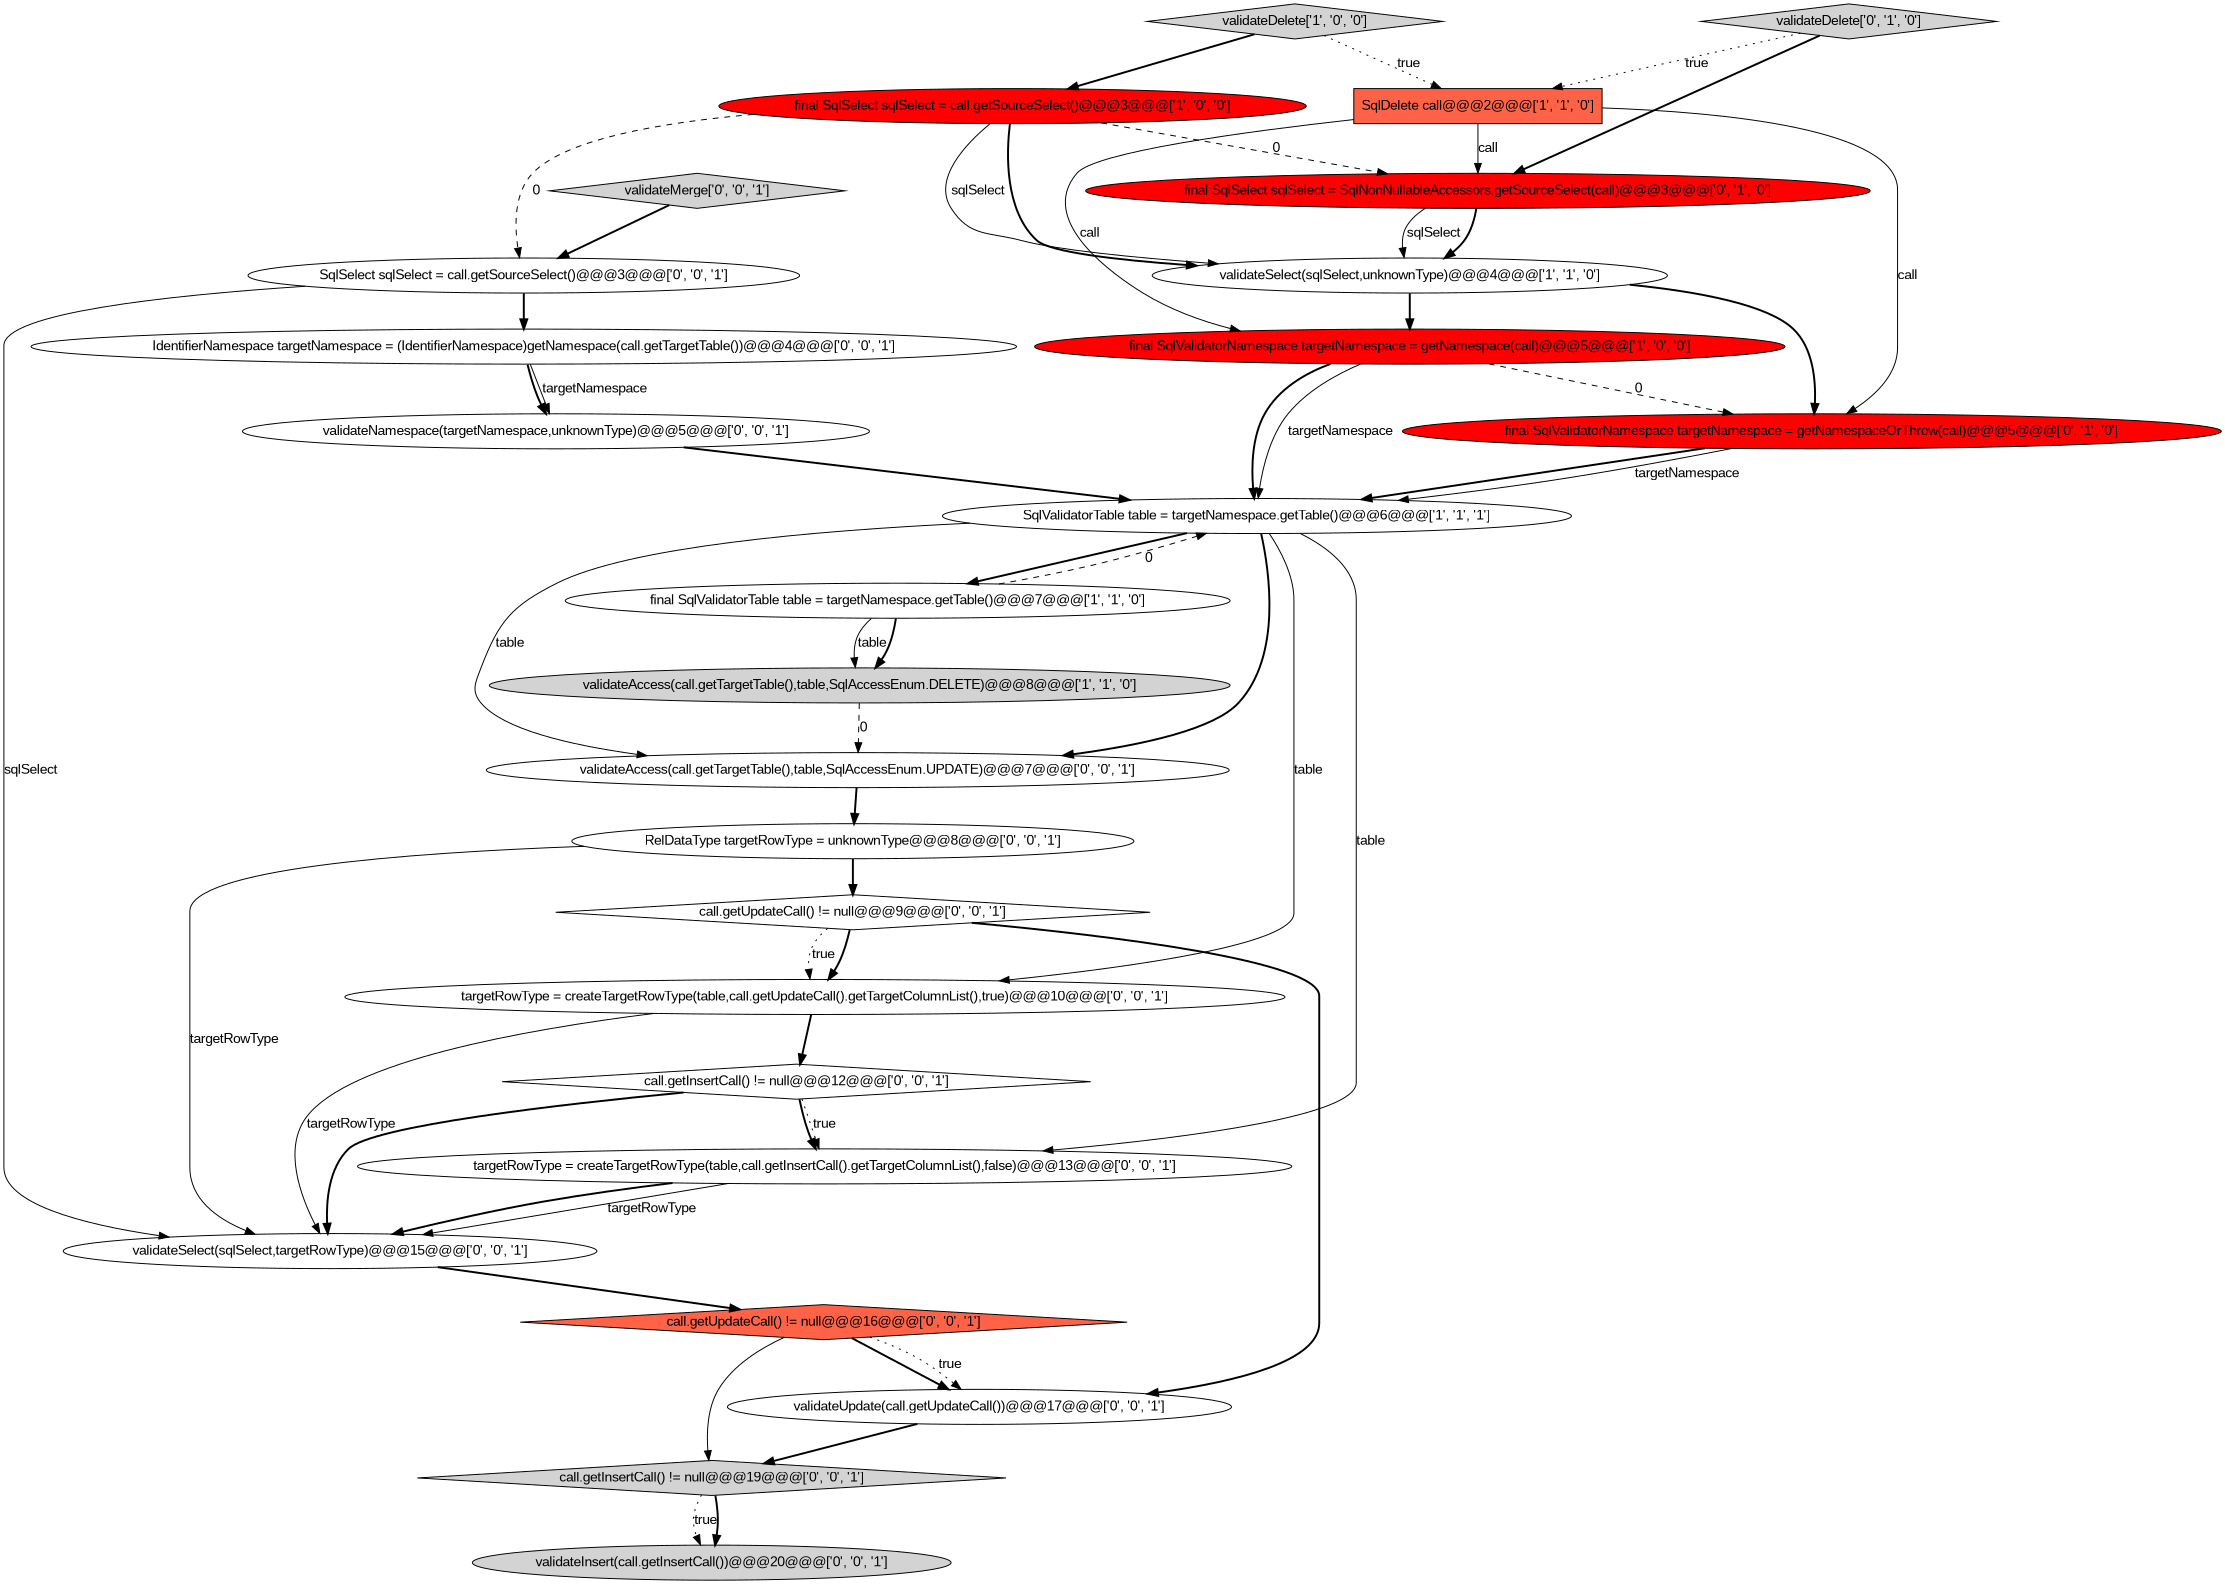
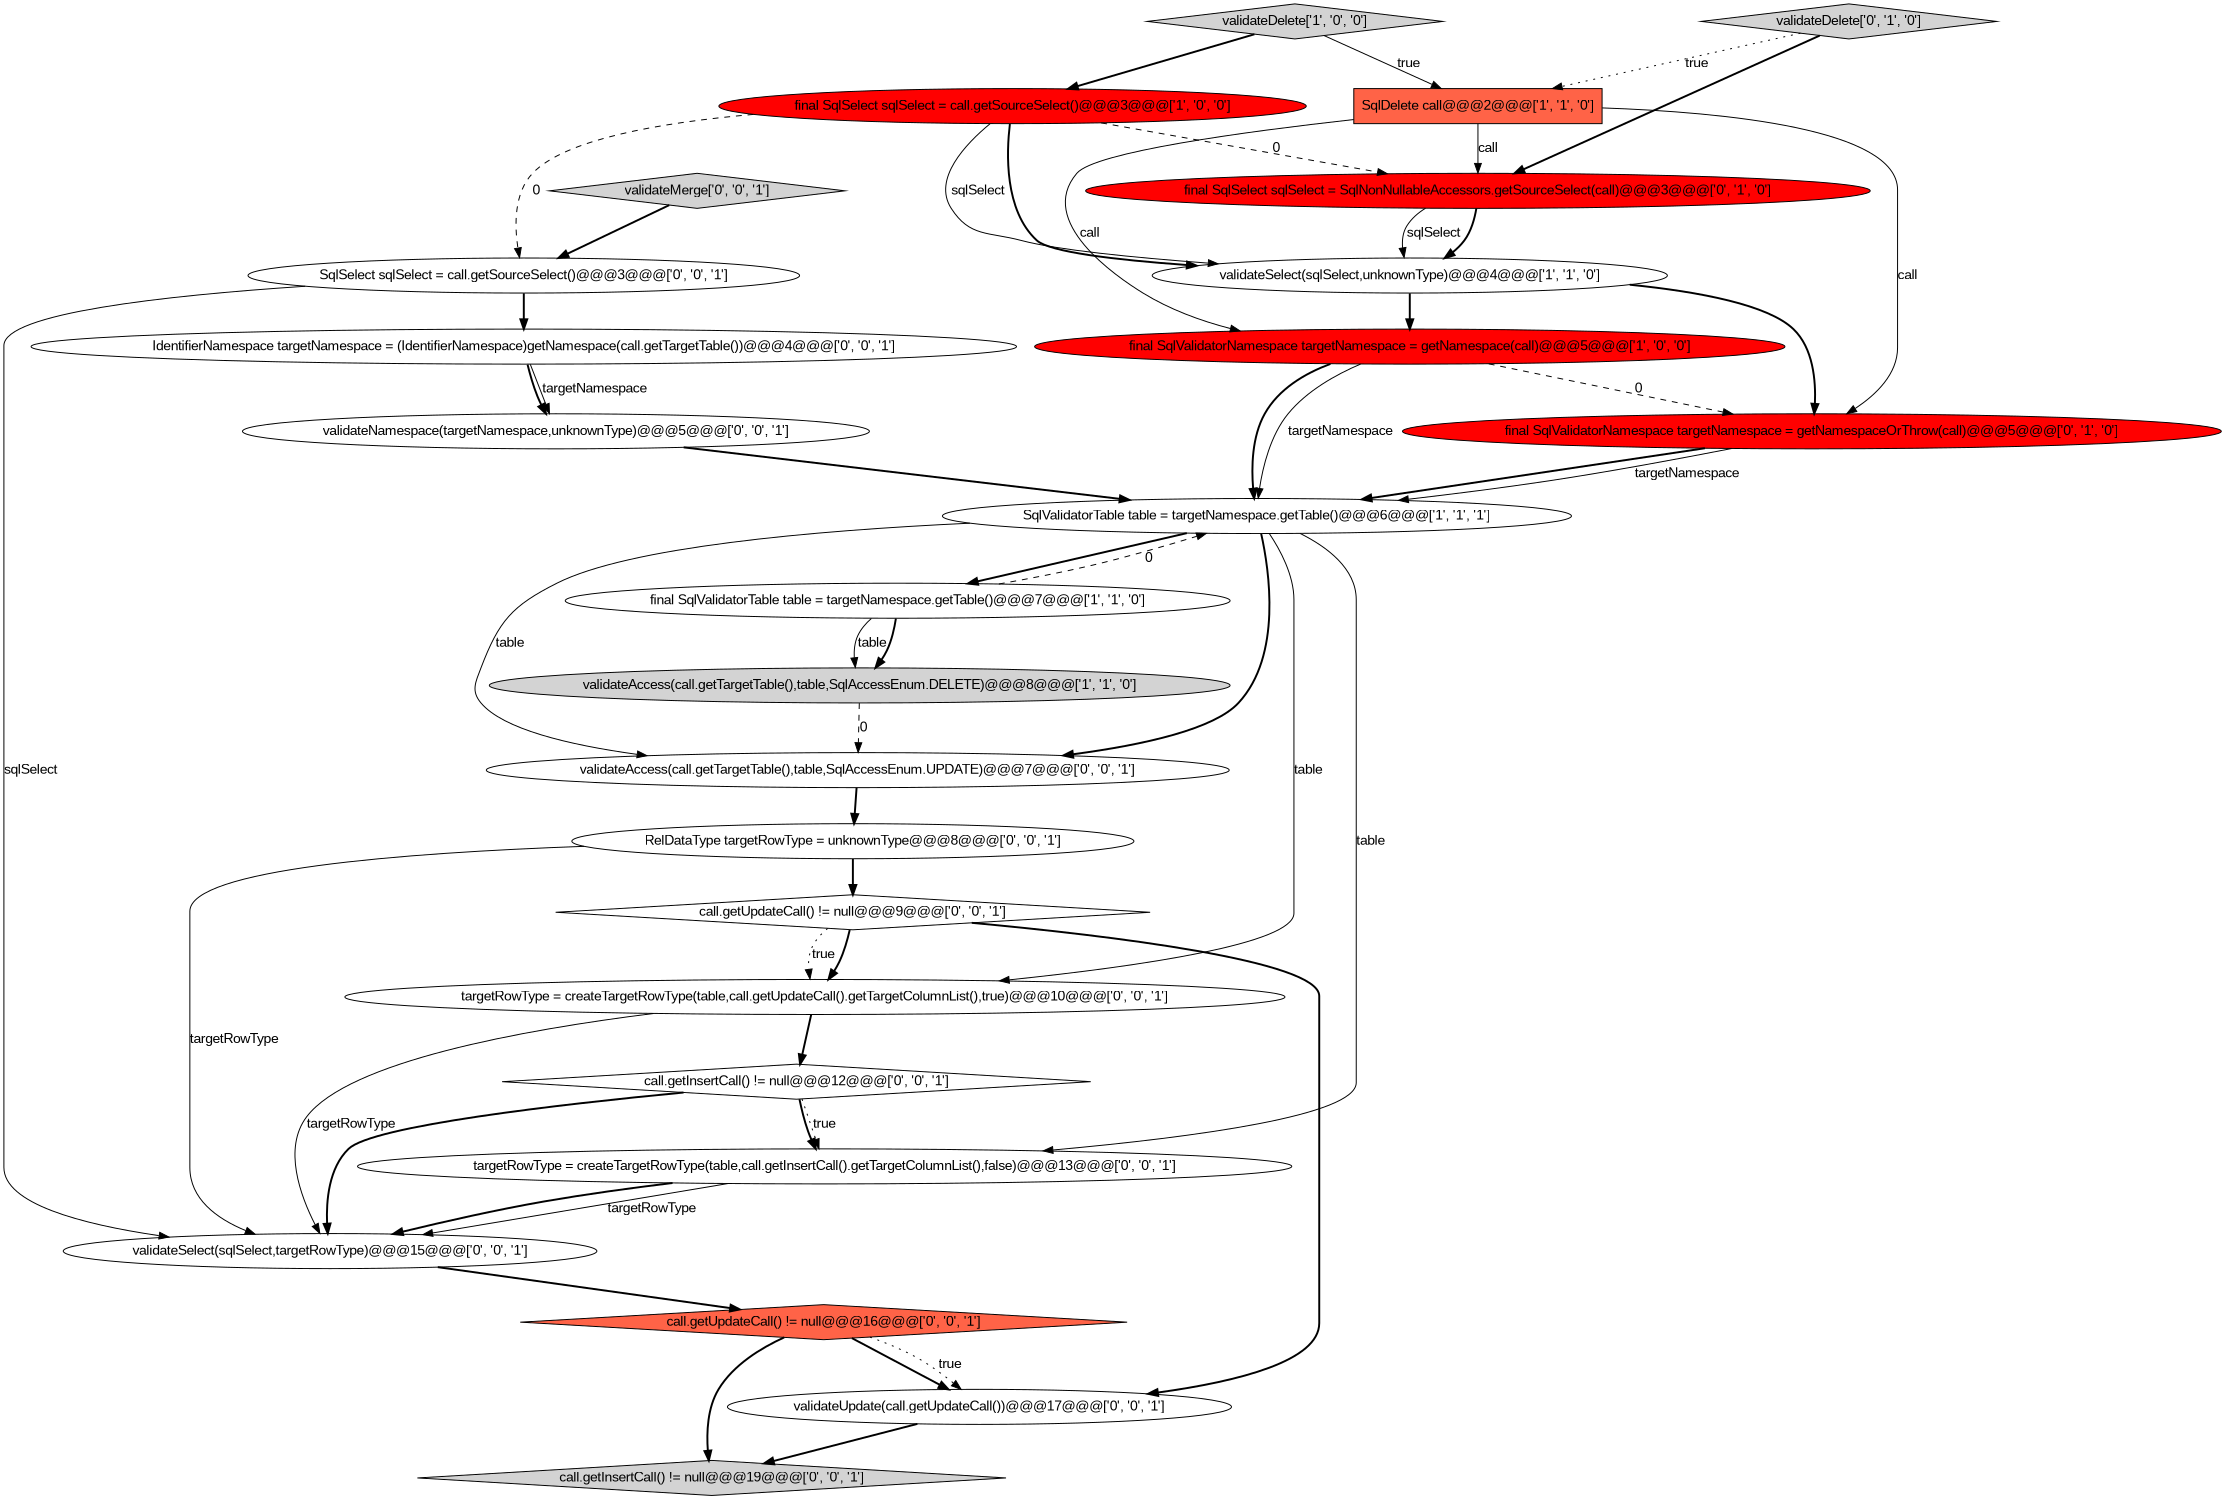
edge "validateDelete['1', '0', '0']" -> "SqlDelete call@@@2@@@['1', '1', '0']": style dotted -> solid
edge "call.getUpdateCall() != null@@@16@@@['0', '0', '1']" -> "call.getInsertCall() != null@@@19@@@['0', '0', '1']": style solid -> bold
node "validateInsert(call.getInsertCall())@@@20@@@['0', '0', '1']": removed
